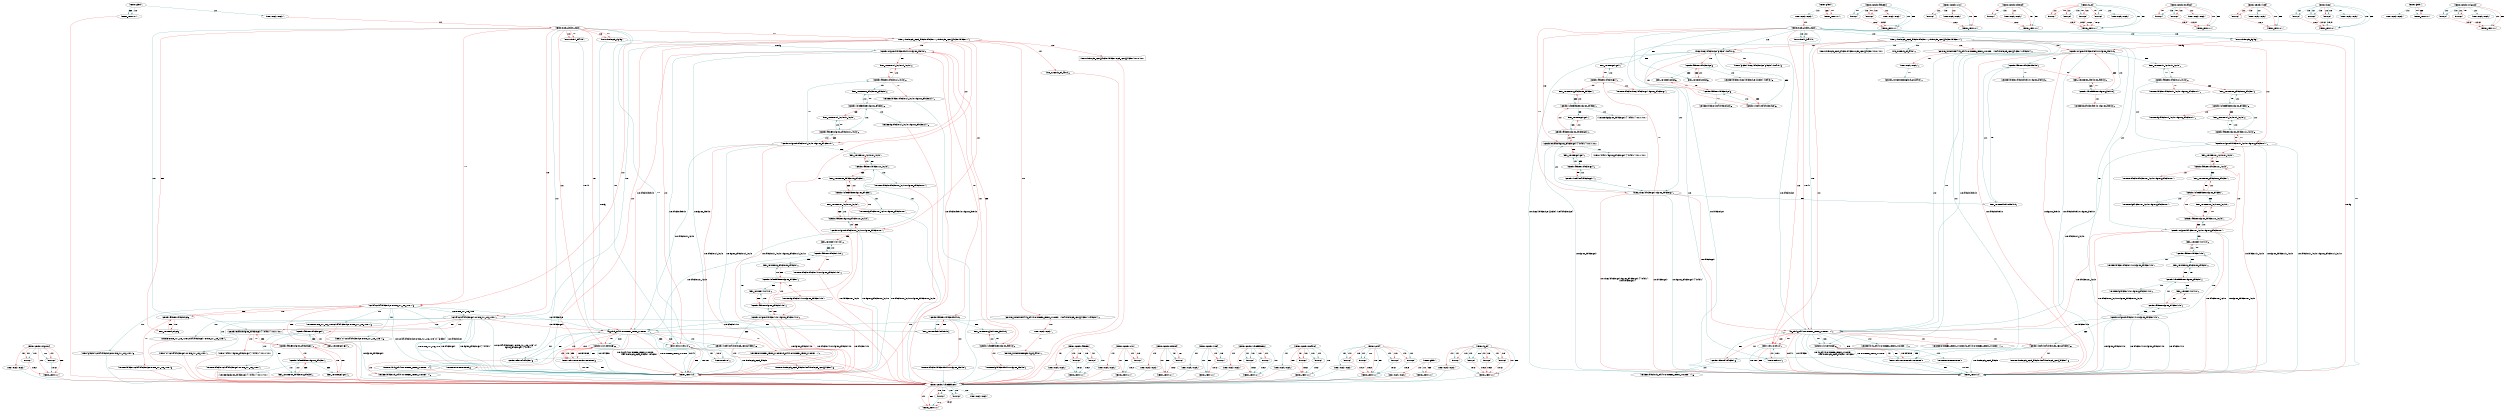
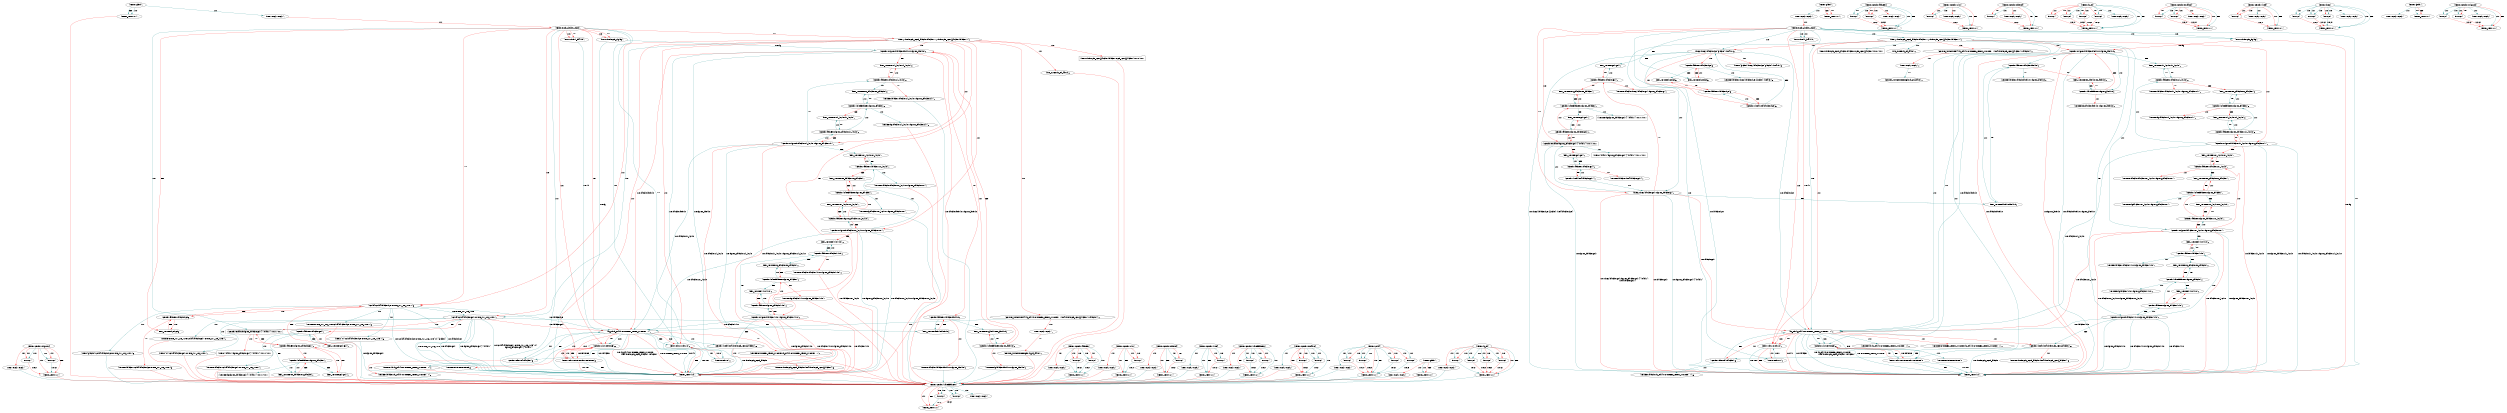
node "(IDENTIFIER,rblkcipher,sizeof(rblkcipher.type))": removed
node "(IDENTIFIER,rblkcipher,sizeof(rblkcipher.geniv))": added
